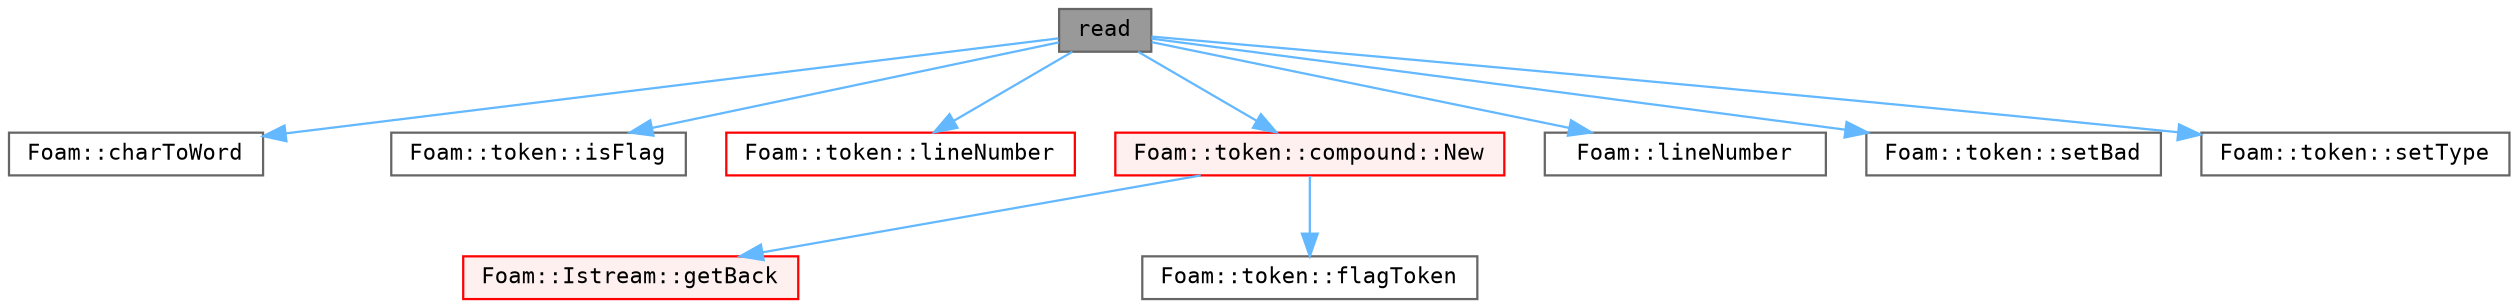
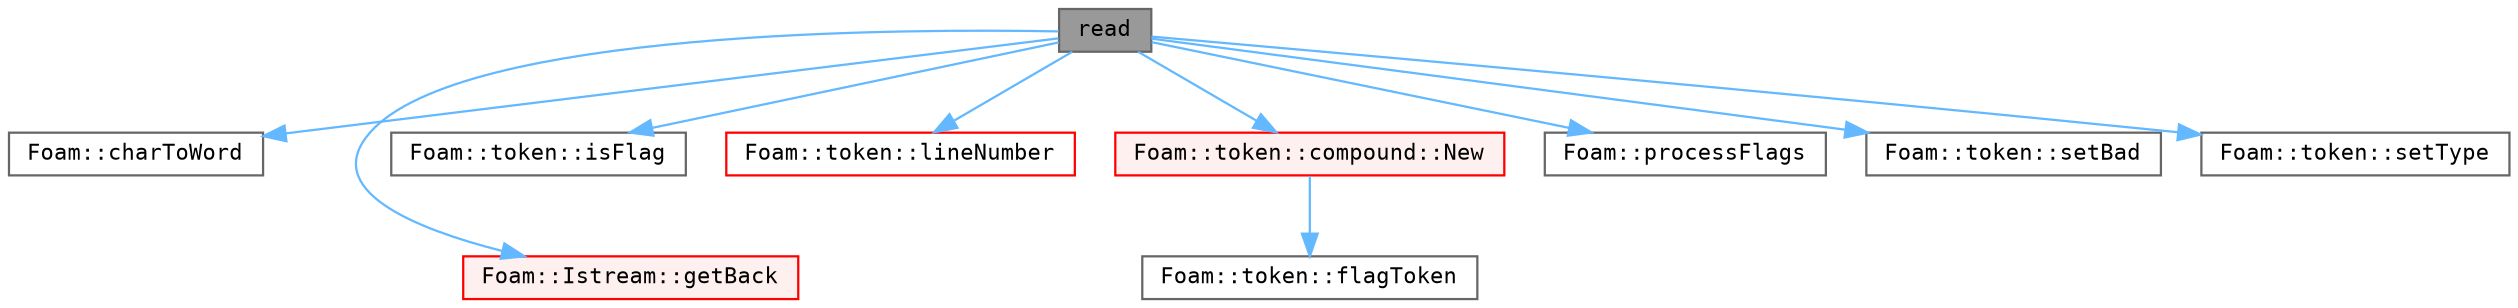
node "Foam::lineNumber": label "Foam::lineNumber" -> "Foam::processFlags"
edge "Foam::token::compound::New" -> "Foam::Istream::getBack": now "read" -> "Foam::Istream::getBack"
